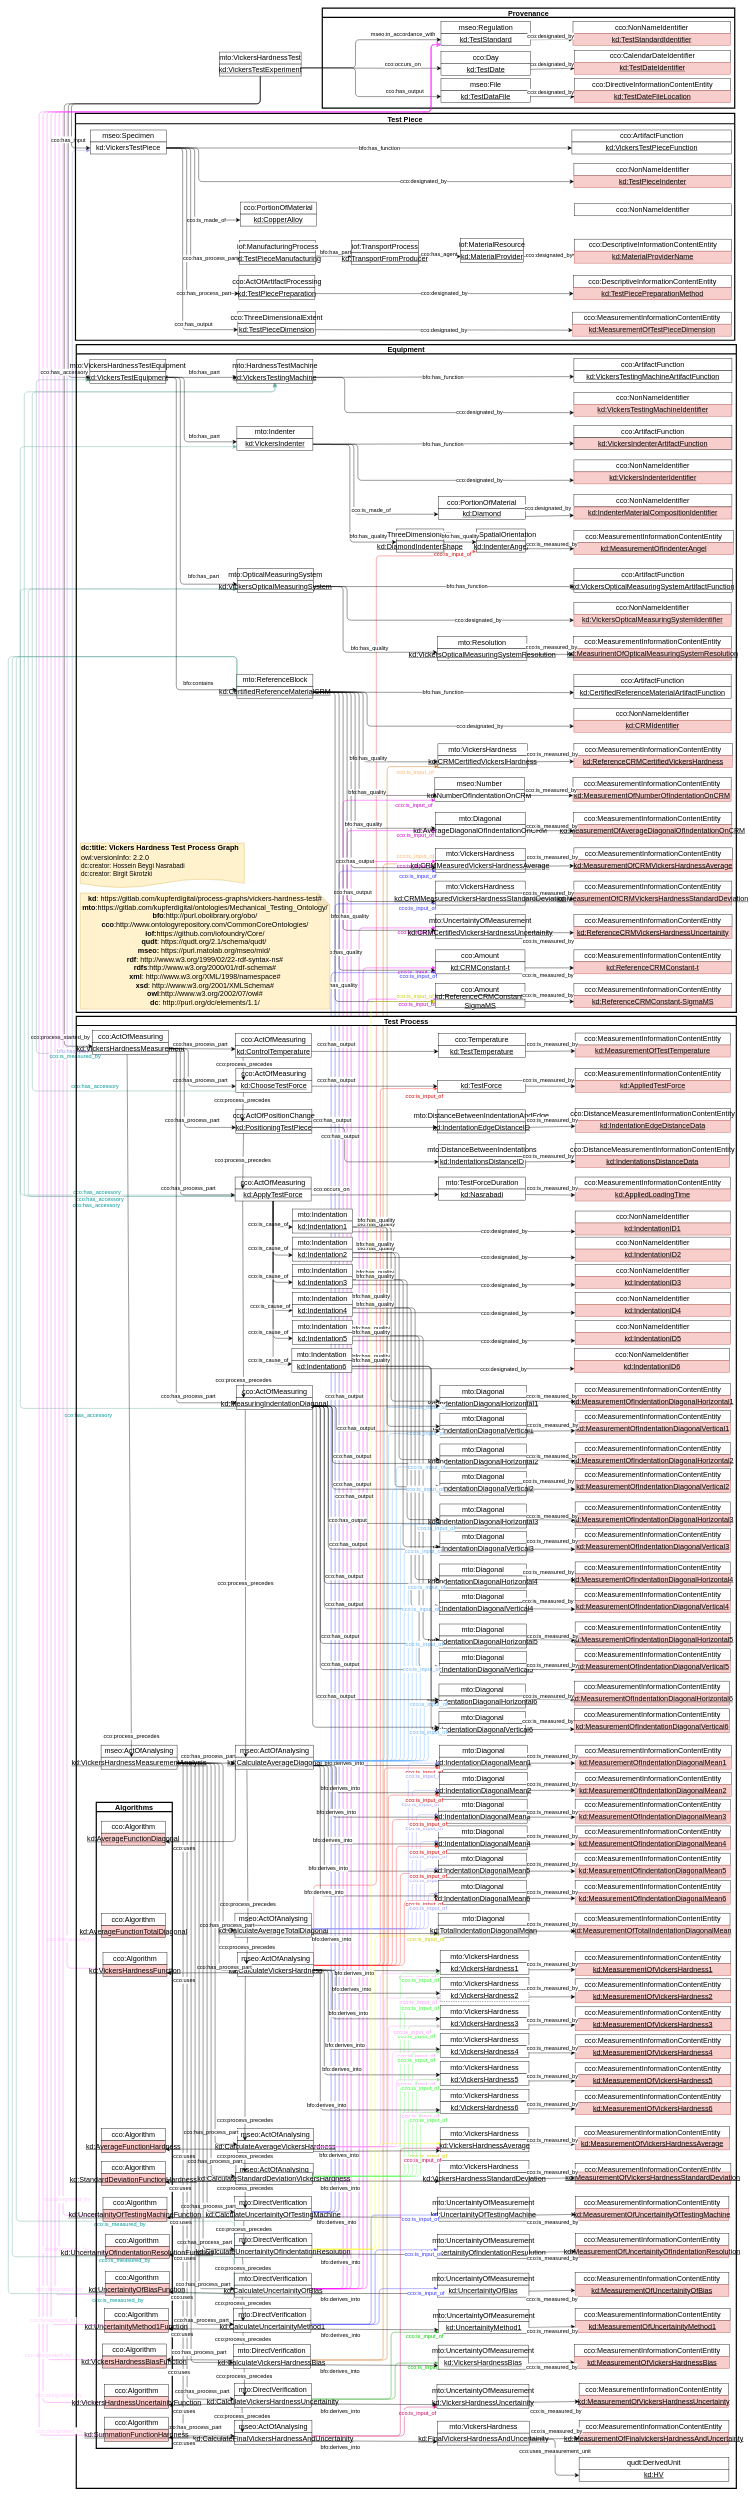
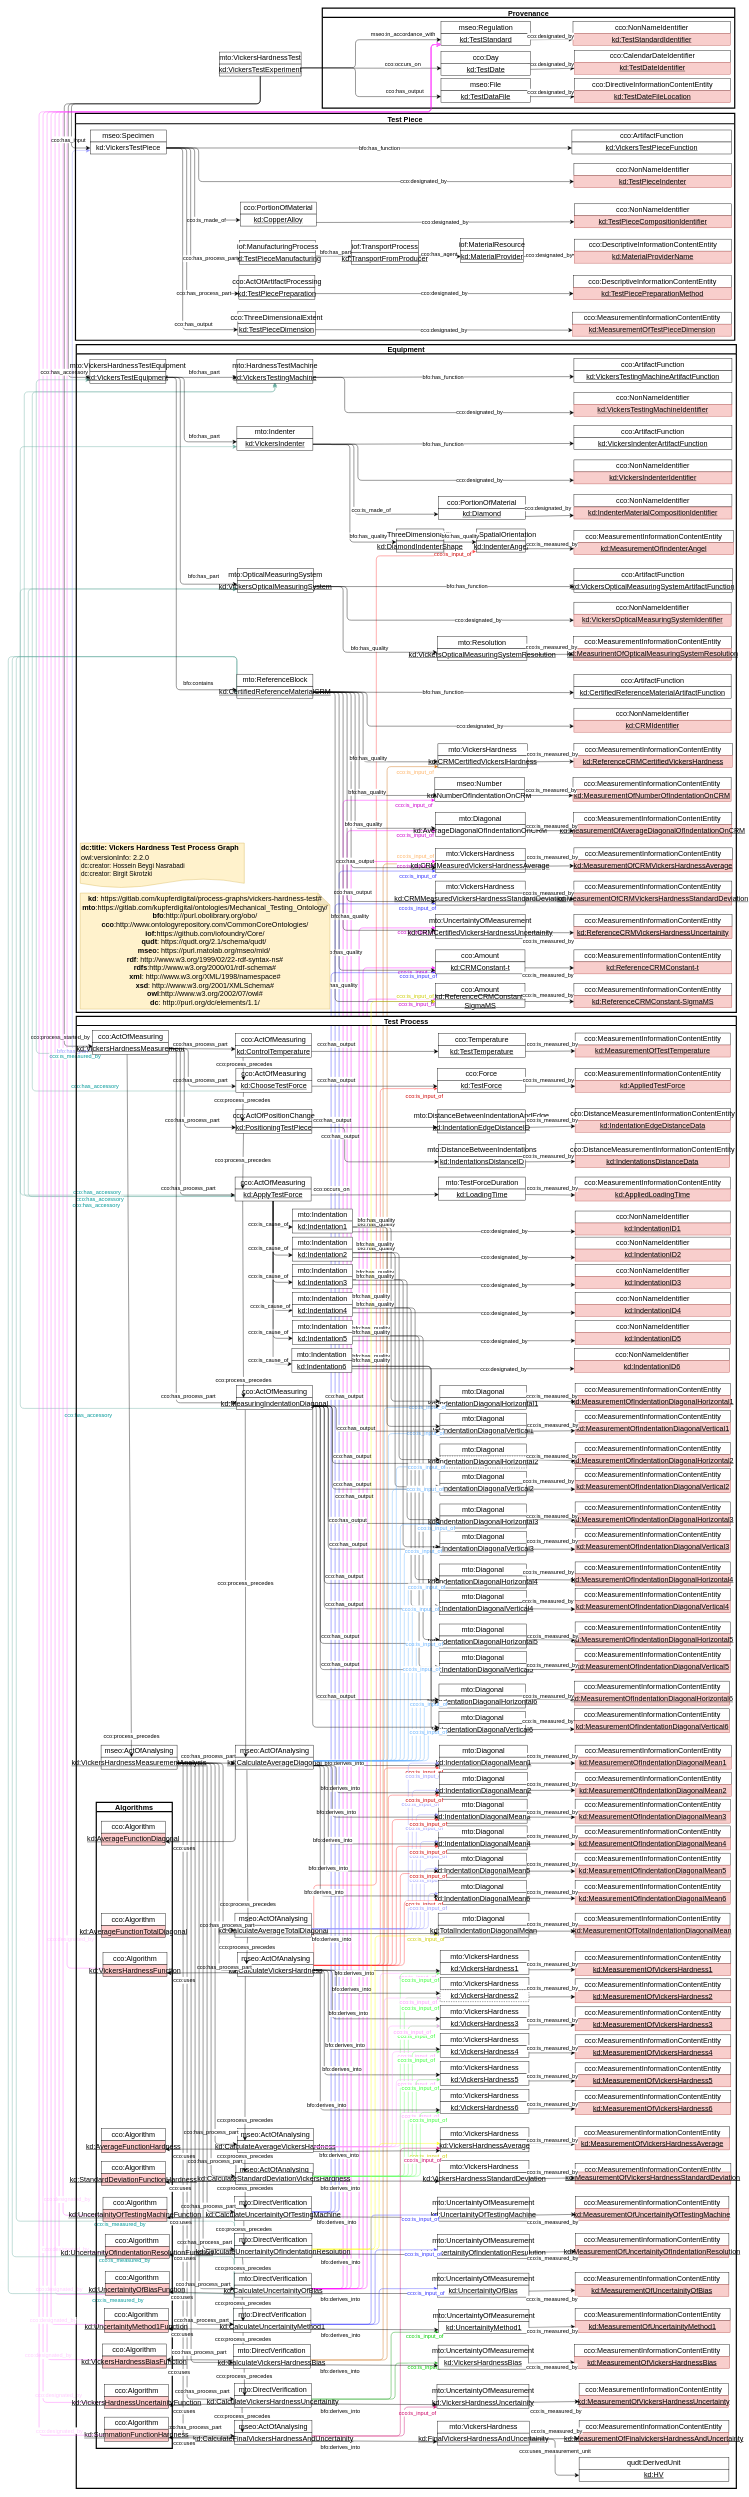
edge "kd:CopperAlloy" -> "kd:TestPieceCompositionIdentifier": added, label "cco:designated_by"
node "kd:TestPieceCompositionIdentifier": added
node "kd:VickersIndenterArtifactFunction": fillcolor #f8cecc -> #ffffff
node "cco:Force": added
node "kd:Nasrabadi": label "kd:Nasrabadi" -> "kd:LoadingTime"
node "kd:IndentationDiagonalHorizontal2": style solid -> dashed
